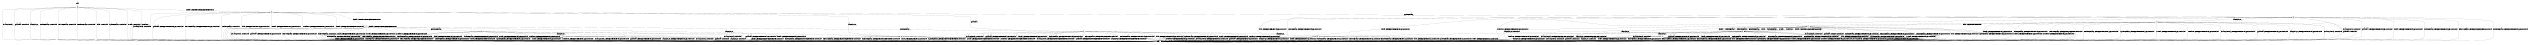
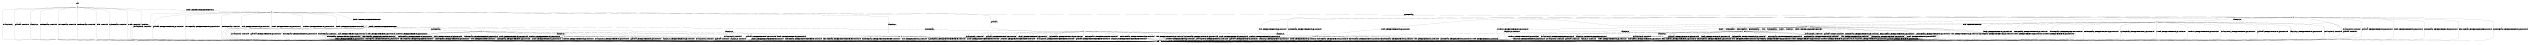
edge "l" -> "m": label "ECDHClientKeyExchange / -" -> "RSAClientKeyExchange / -"
